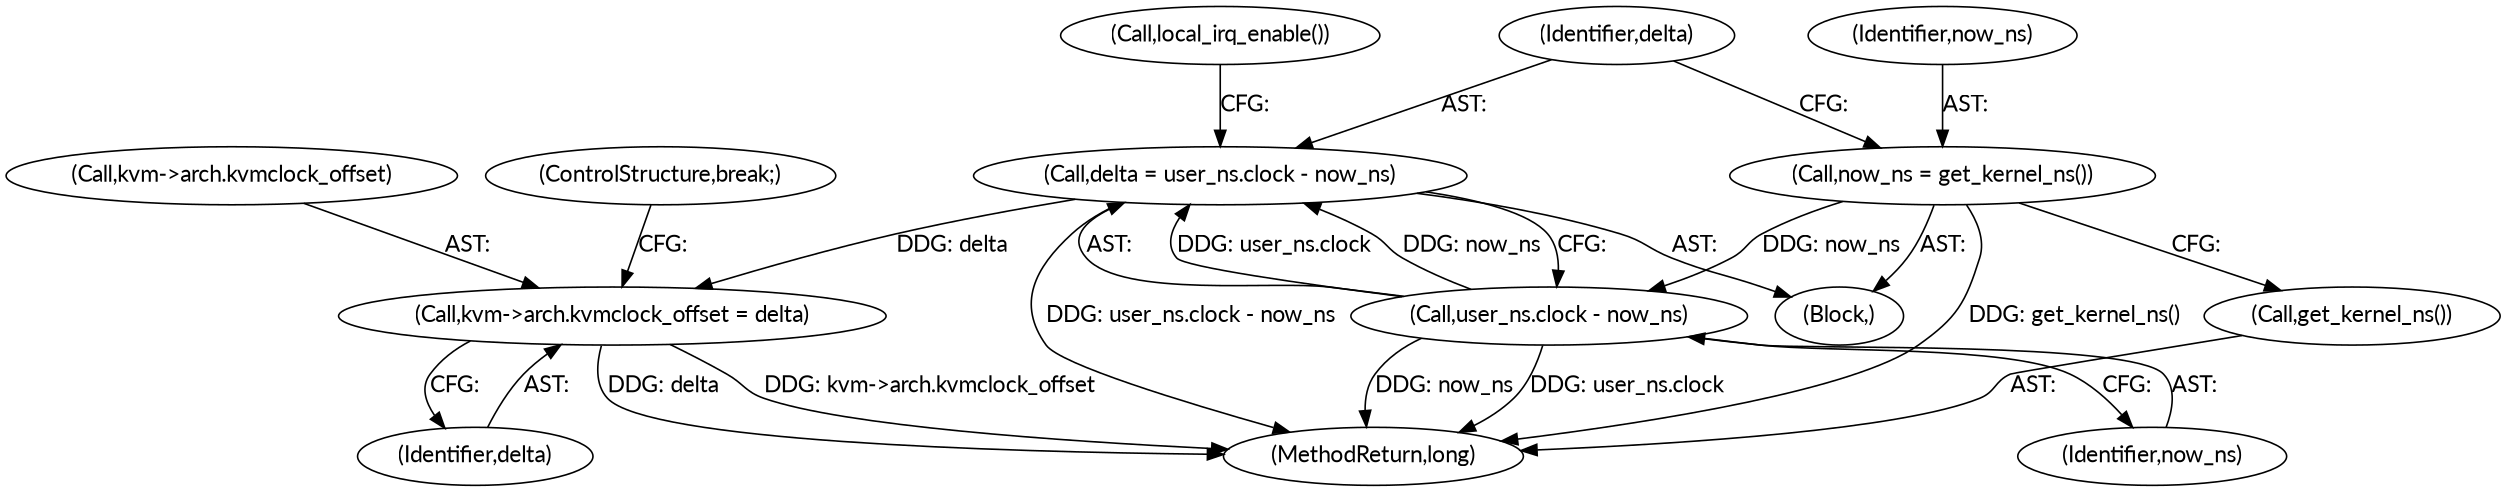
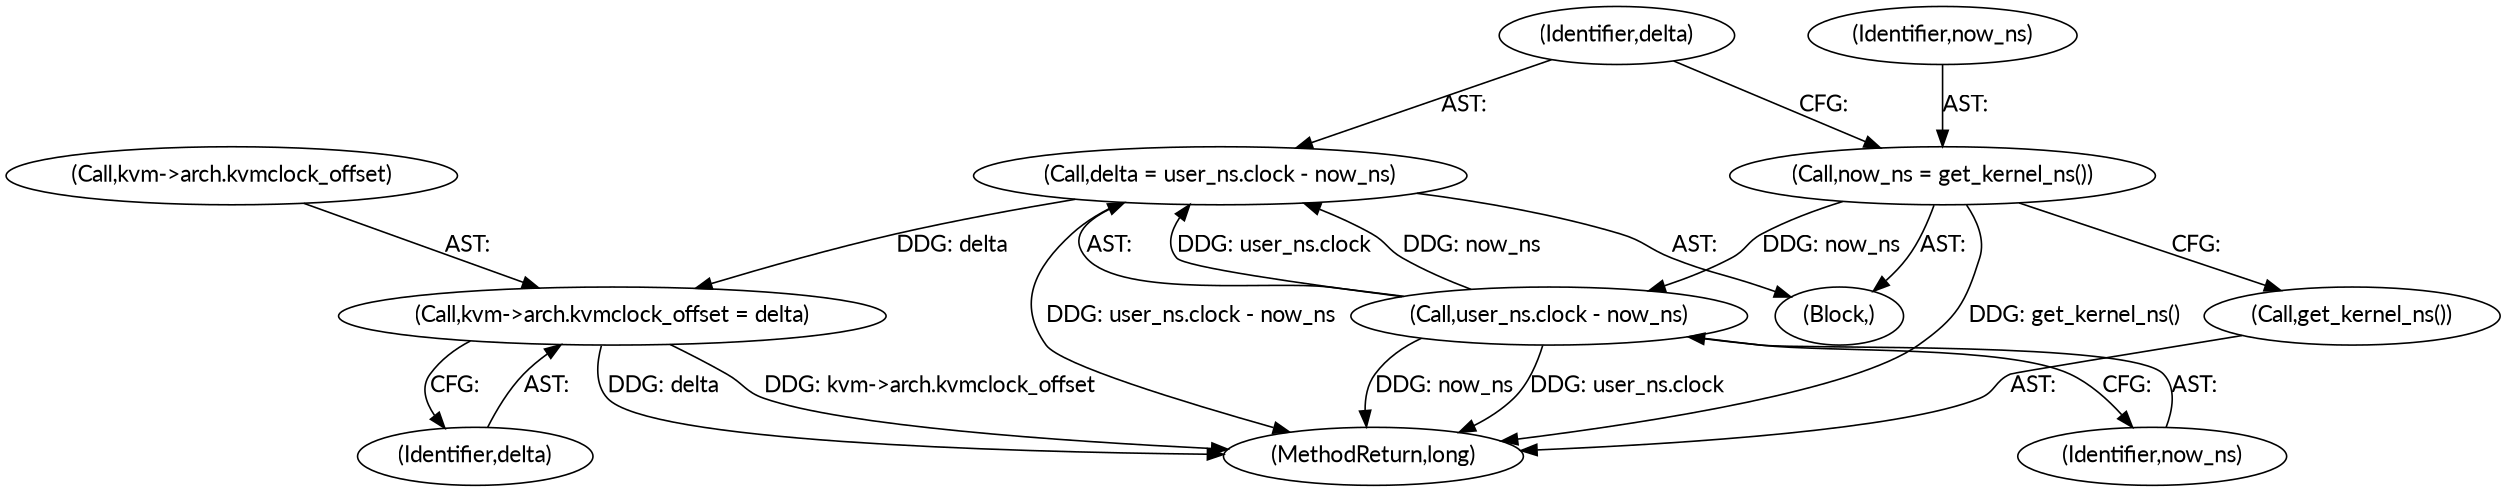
node "(Call,local_irq_enable())": removed
node "(ControlStructure,break;)": removed
edge "(Call,delta = user_ns.clock - now_ns)" -> "(Call,user_ns.clock - now_ns)": removed, label "CFG:"
